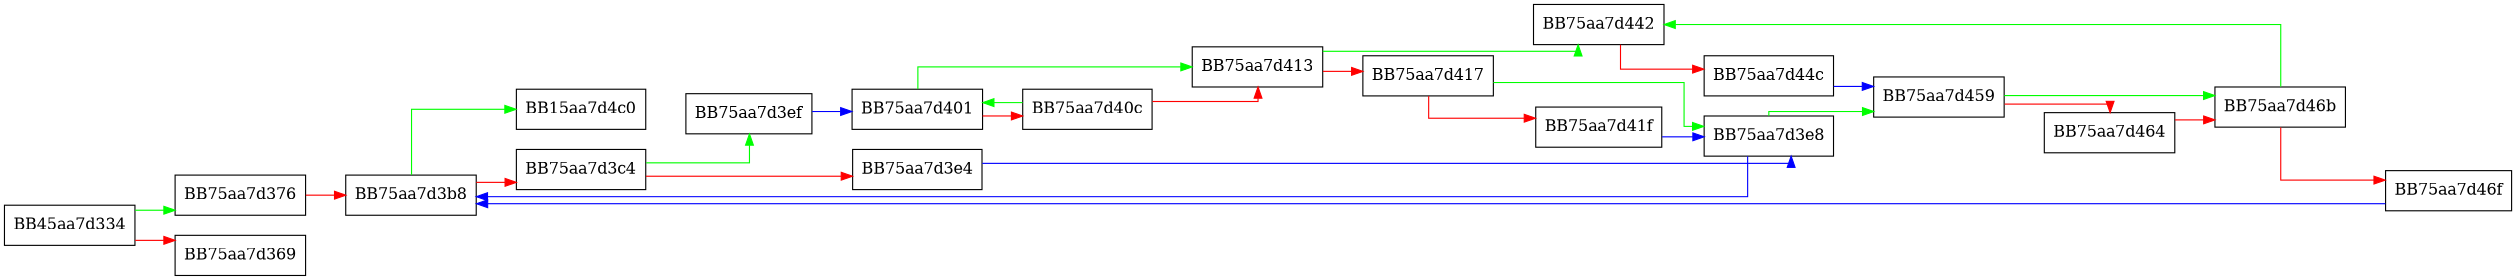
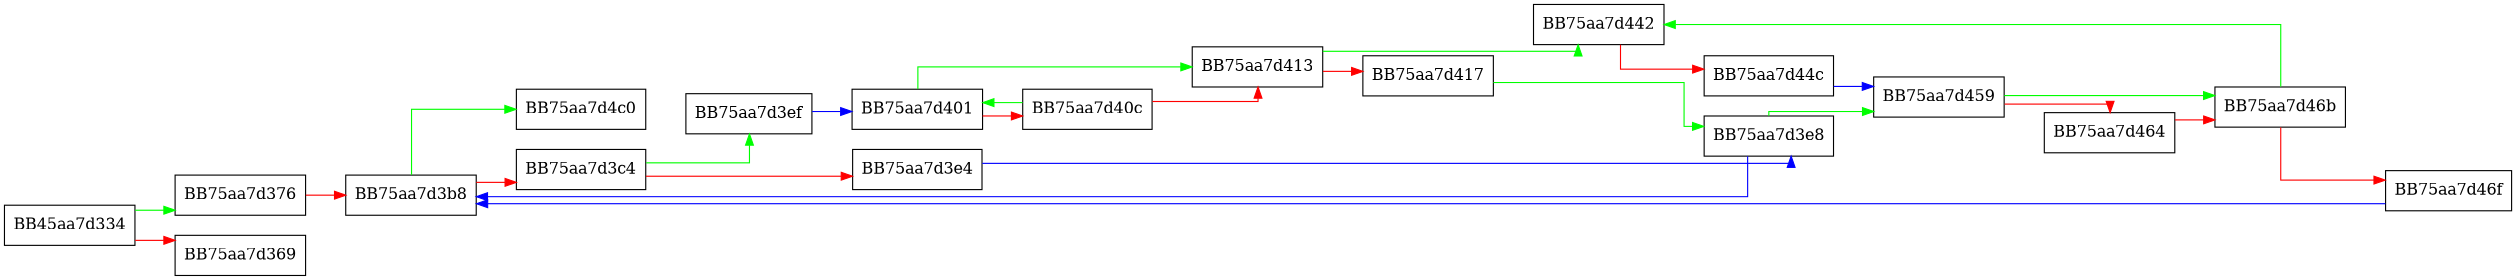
node "BB15aa7d4c0": label "BB15aa7d4c0" -> "BB75aa7d4c0"
node "BB75aa7d41f": removed
